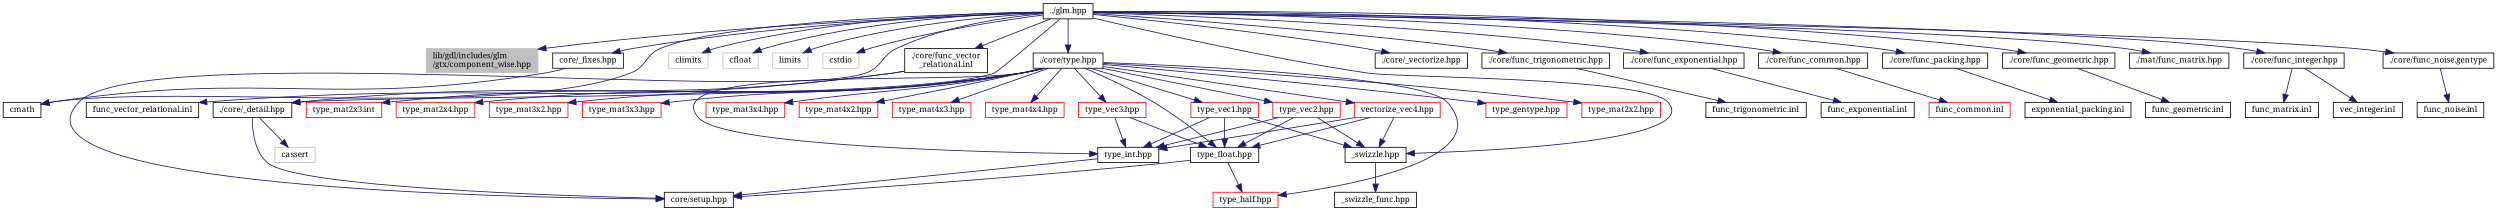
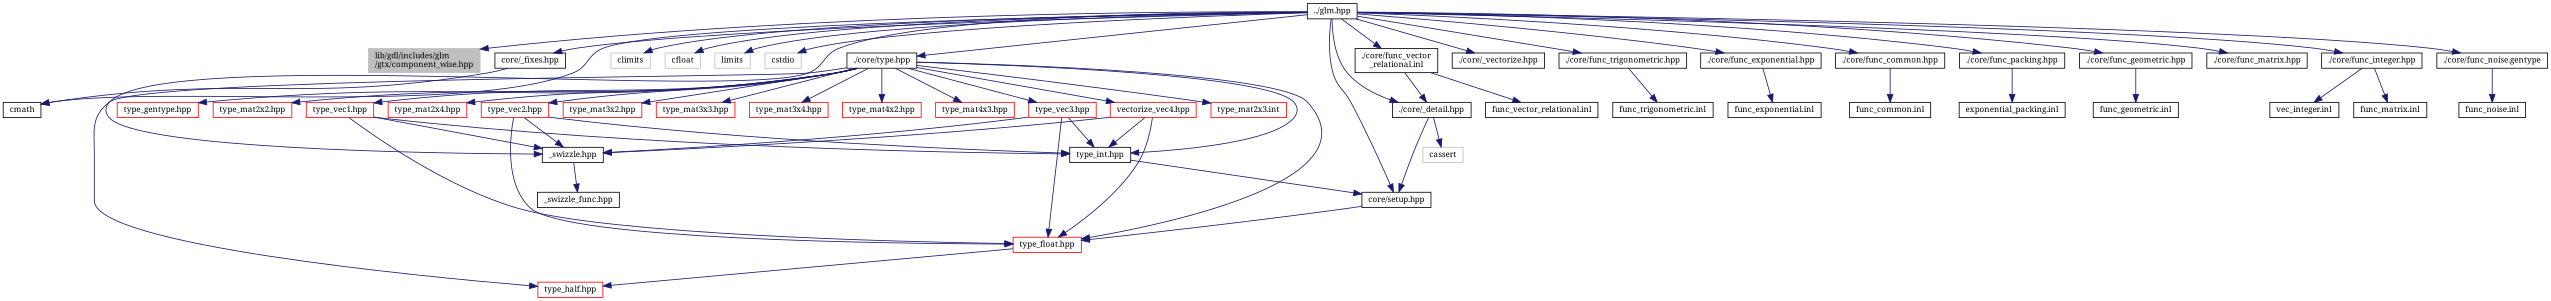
node "./mat/func_matrix.hpp": label "./mat/func_matrix.hpp" -> "./core/func_matrix.hpp"
node "type_mat4x4.hpp": removed
node "func_common.inl": color red -> black
edge "type_vec3.hpp" -> "_swizzle.hpp": added
node "type_float.hpp": color black -> red
edge "type_float.hpp" -> "core/setup.hpp": reversed
